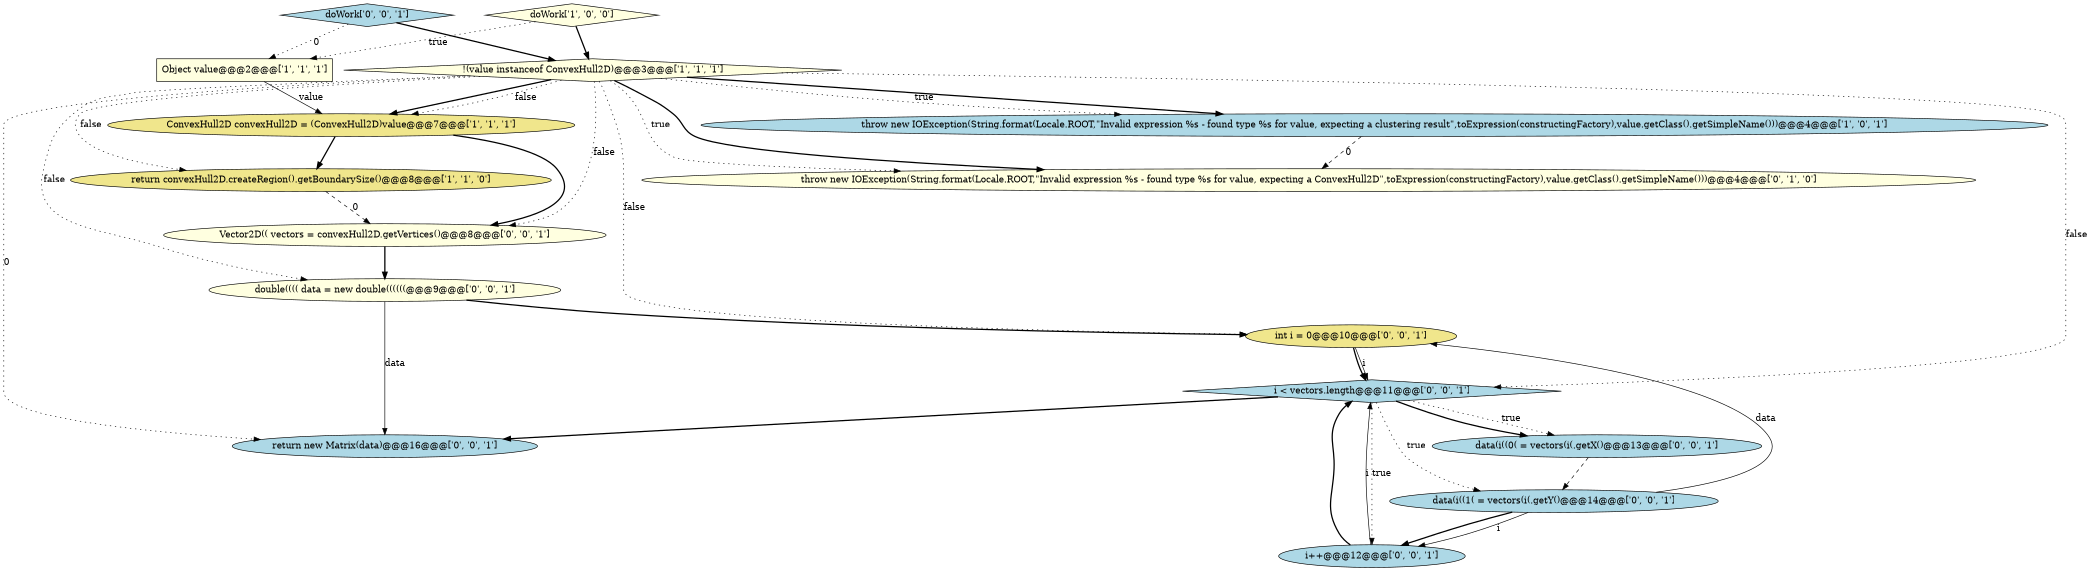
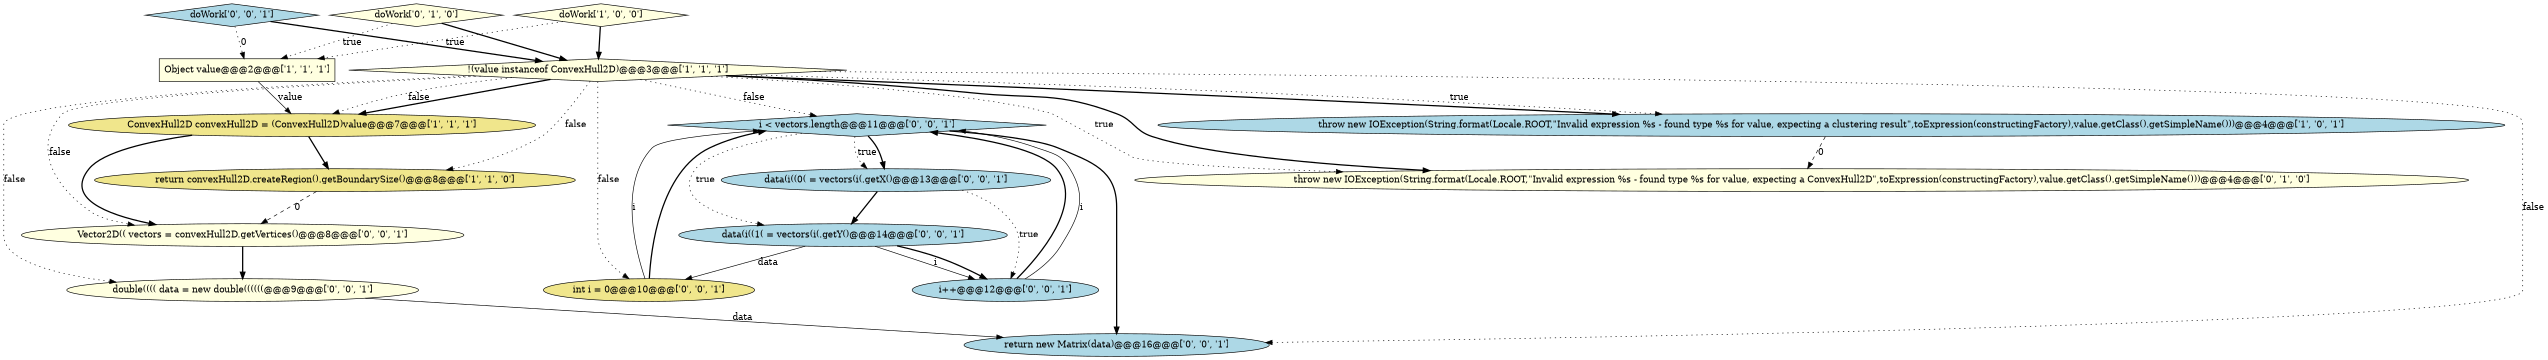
node "doWork['0', '1', '0']": added
edge "!(value instanceof ConvexHull2D)@@@3@@@['1', '1', '1']" -> "return new Matrix(data)@@@16@@@['0', '0', '1']": label "0" -> "false"
edge "double(((( data = new double((((((@@@9@@@['0', '0', '1']" -> "int i = 0@@@10@@@['0', '0', '1']": removed
edge "i < vectors.length@@@11@@@['0', '0', '1']" -> "i++@@@12@@@['0', '0', '1']": now "data(i((0( = vectors(i(.getX()@@@13@@@['0', '0', '1']" -> "i++@@@12@@@['0', '0', '1']"
edge "data(i((0( = vectors(i(.getX()@@@13@@@['0', '0', '1']" -> "data(i((1( = vectors(i(.getY()@@@14@@@['0', '0', '1']": style dashed -> bold
